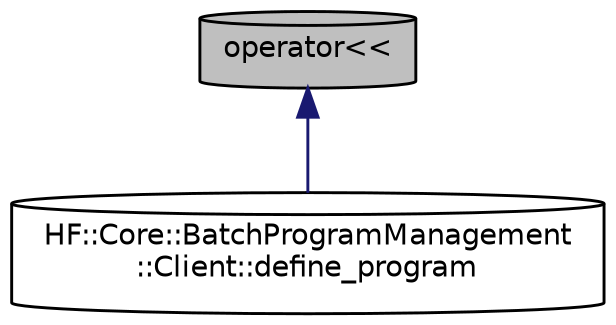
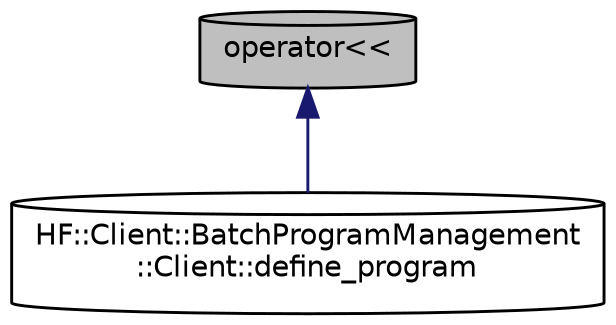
node "HF::Core::BatchProgramManagement ::Client::define_program": label "HF::Core::BatchProgramManagement ::Client::define_program" -> "HF::Client::BatchProgramManagement ::Client::define_program"
